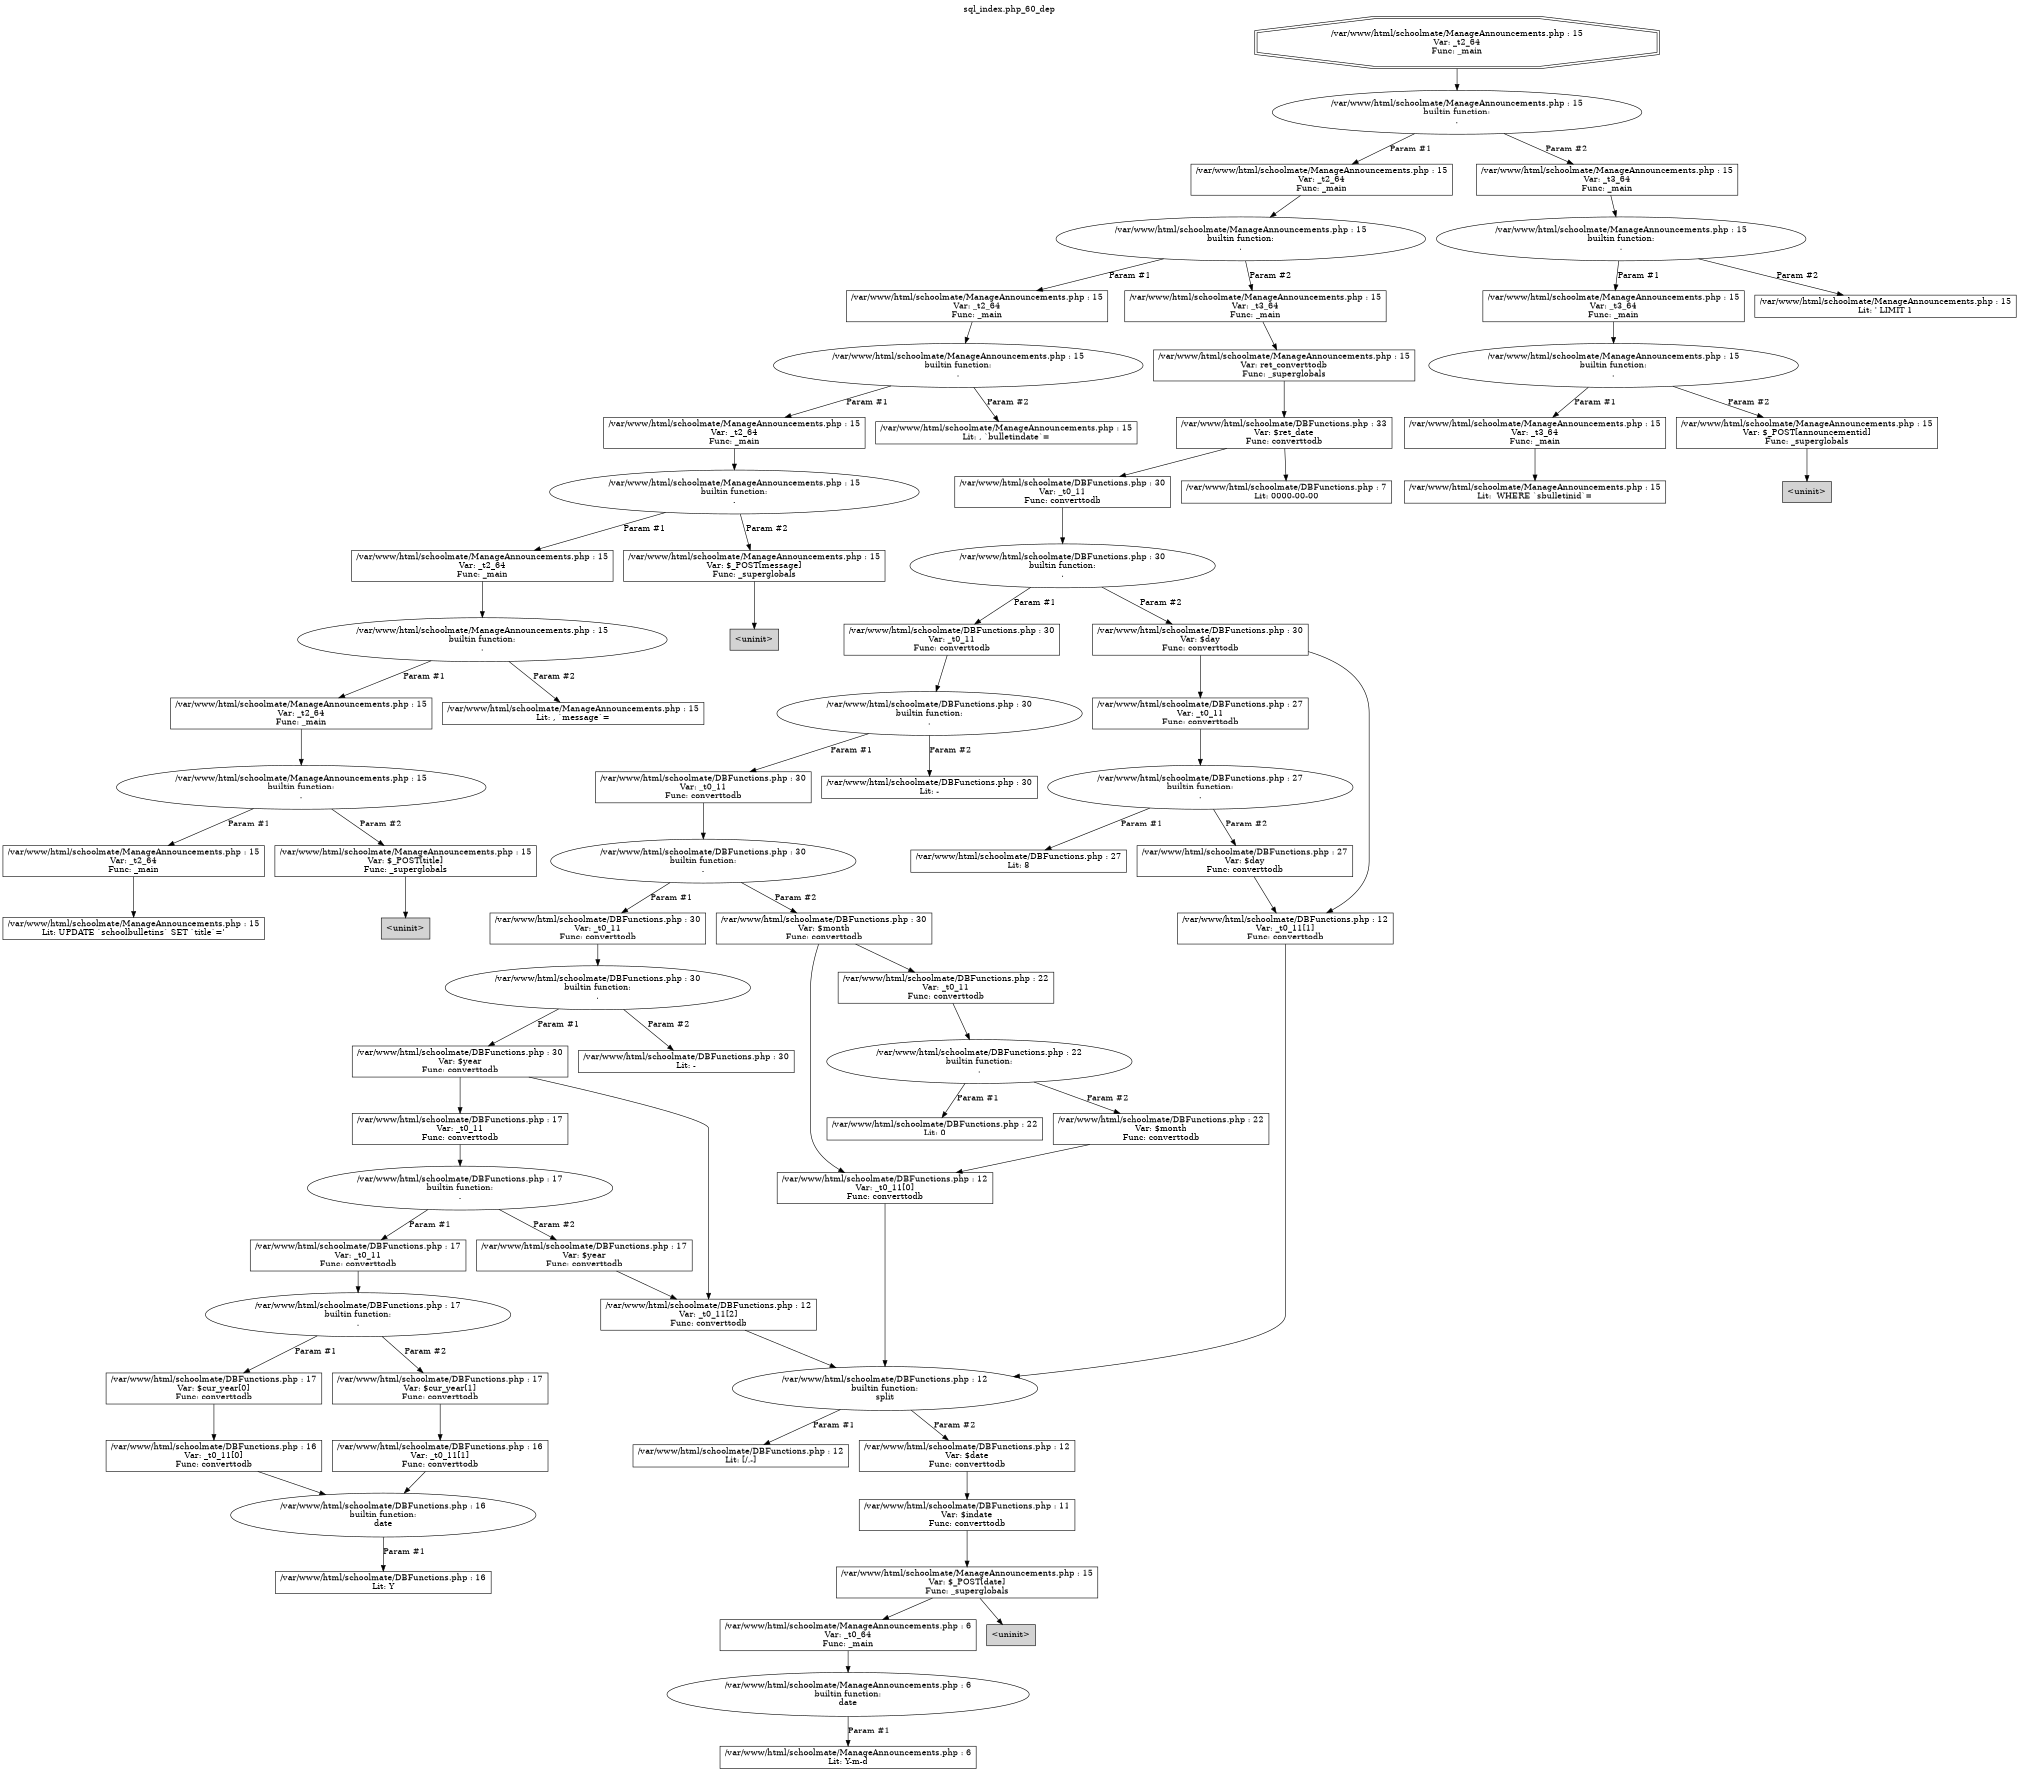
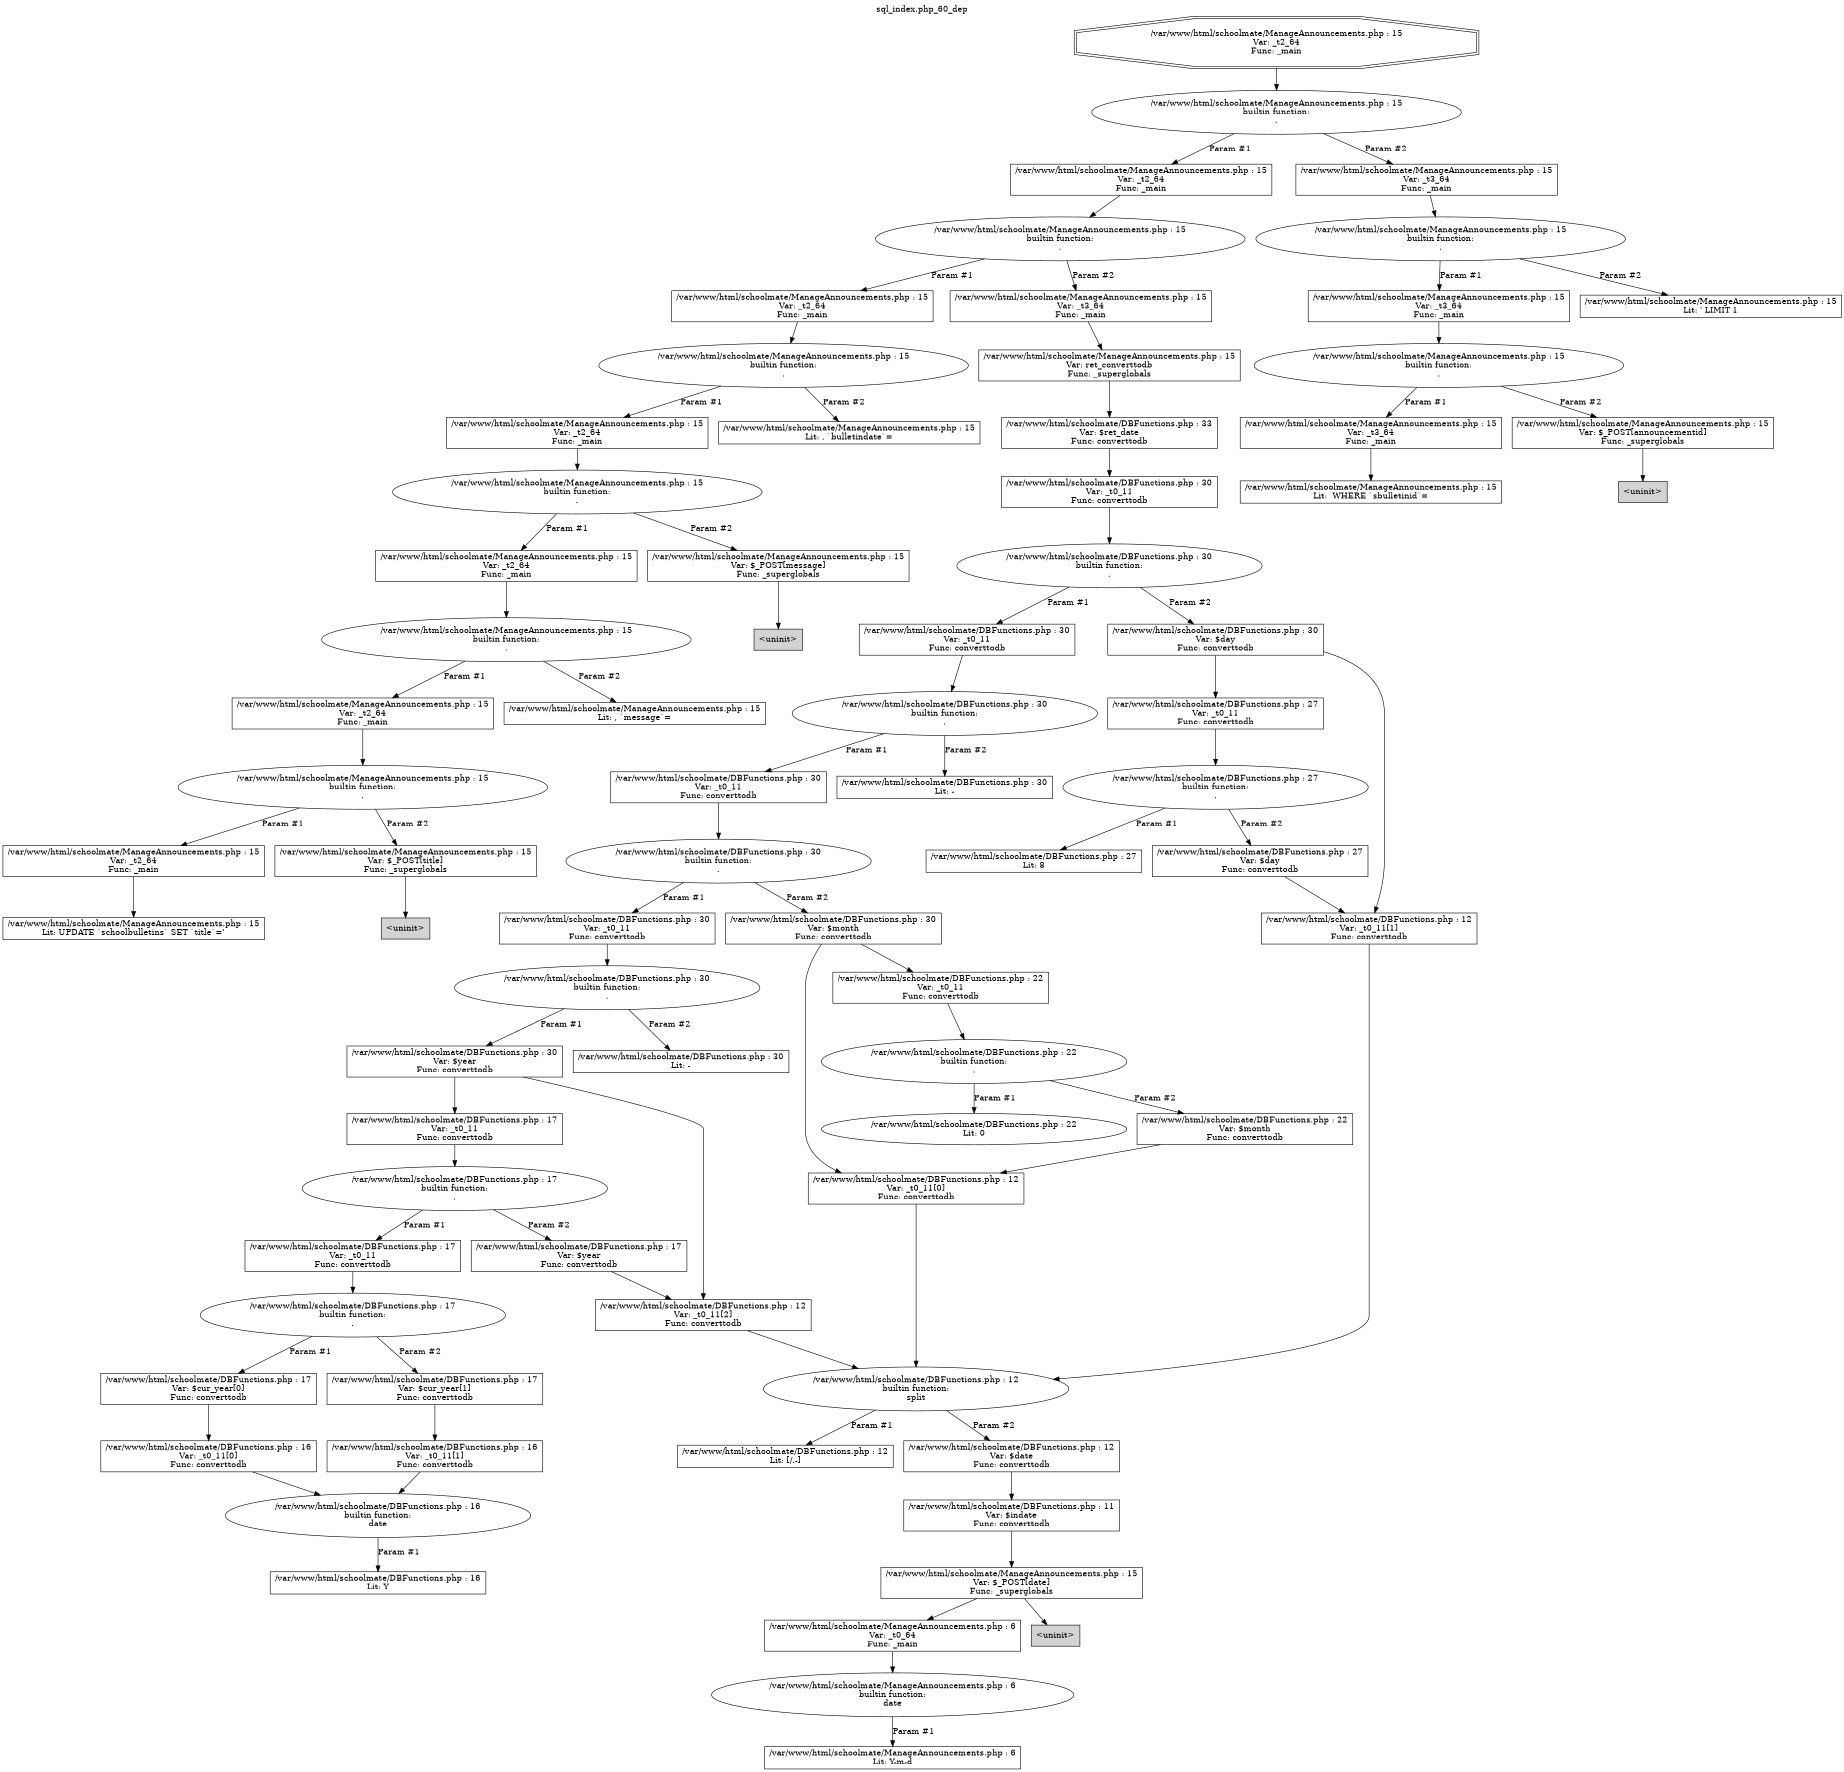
node "/var/www/html/schoolmate/DBFunctions.php : 7 Lit: 0000-00-00": removed
node "/var/www/html/schoolmate/DBFunctions.php : 22 Lit: 0": shape box -> ellipse
